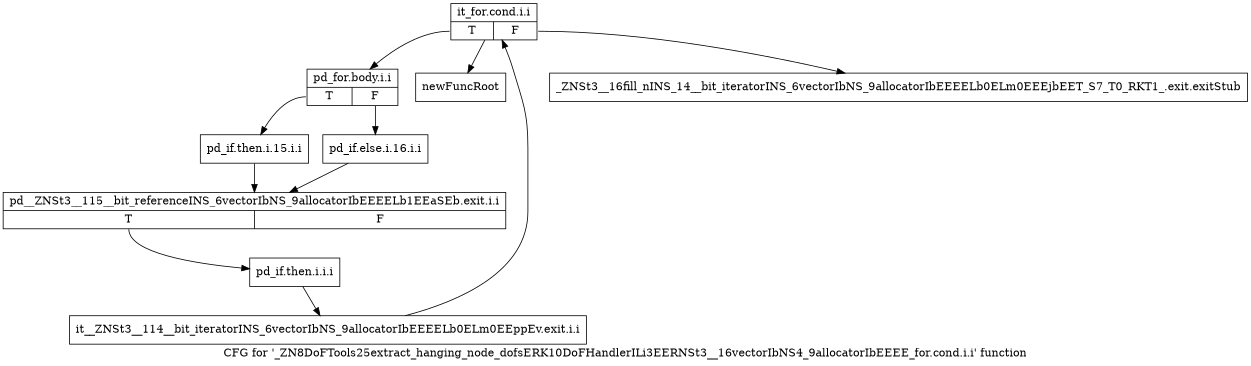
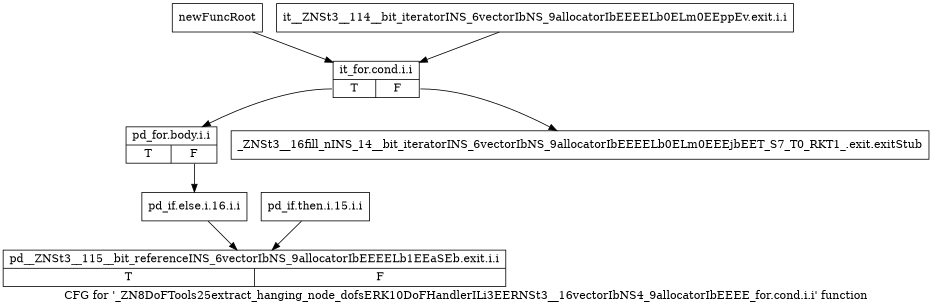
edge "it_for.cond.i.i" -> "newFuncRoot": reversed
edge "pd_for.body.i.i" -> "pd_if.then.i.15.i.i": removed
node "pd_if.then.i.i.i": removed
